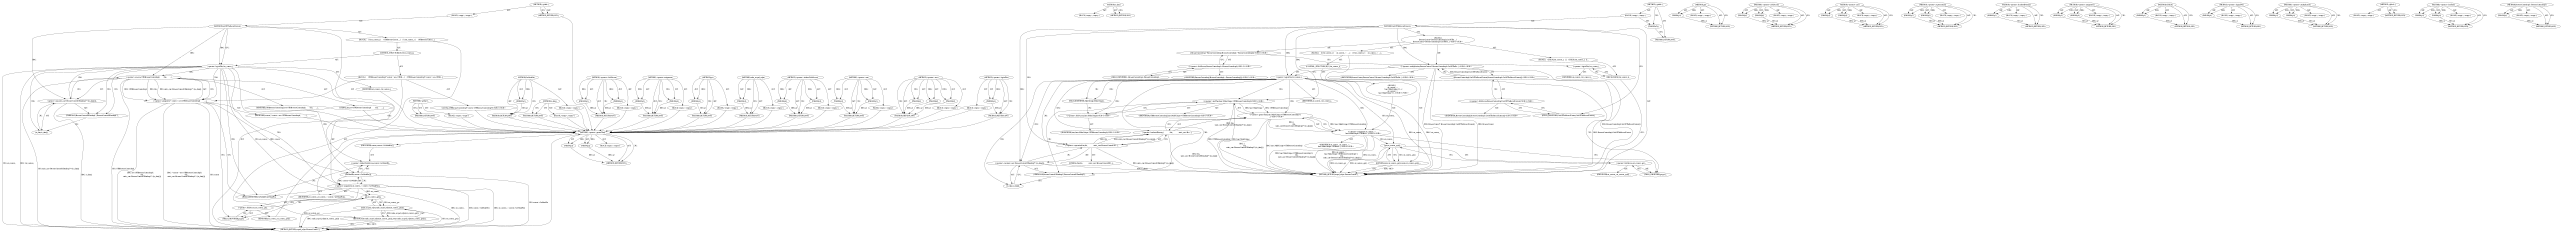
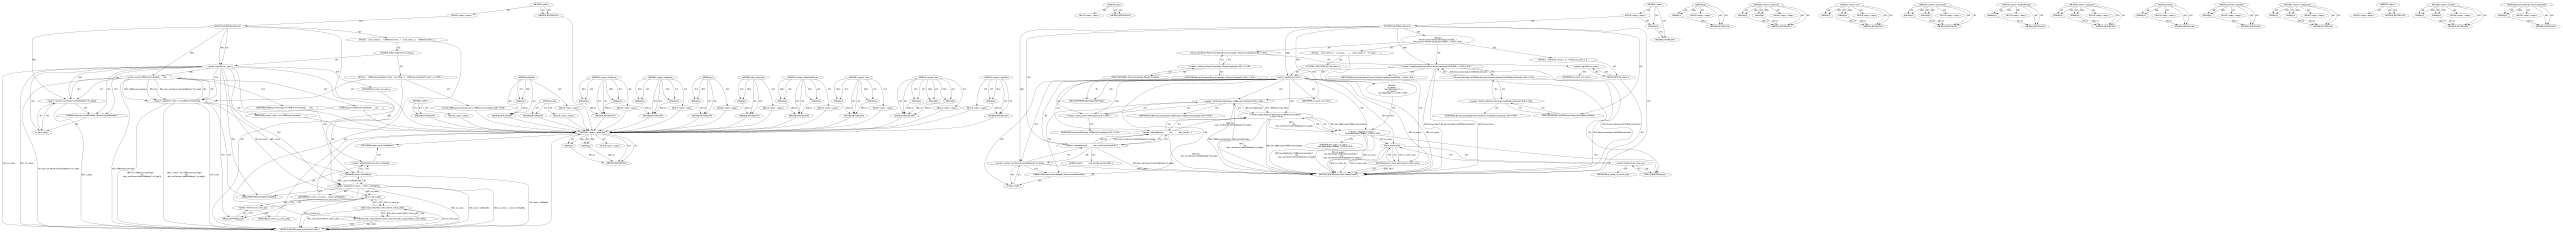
edge "(FIELD_IDENTIFIER,MakeUnique,MakeUnique)" -> "<(<operator>.fieldAccess,base::MakeUnique)<SUB>5</SUB>>": now "(FIELD_IDENTIFIER,~BrowserContextImpl,~BrowserContextImpl)" -> "<(<operator>.fieldAccess,base::MakeUnique)<SUB>5</SUB>>"
edge "(IDENTIFIER,context,context->GetWeakPtr())" -> "(<operator>.indirectFieldAccess,context->GetWeakPtr)": reversed
